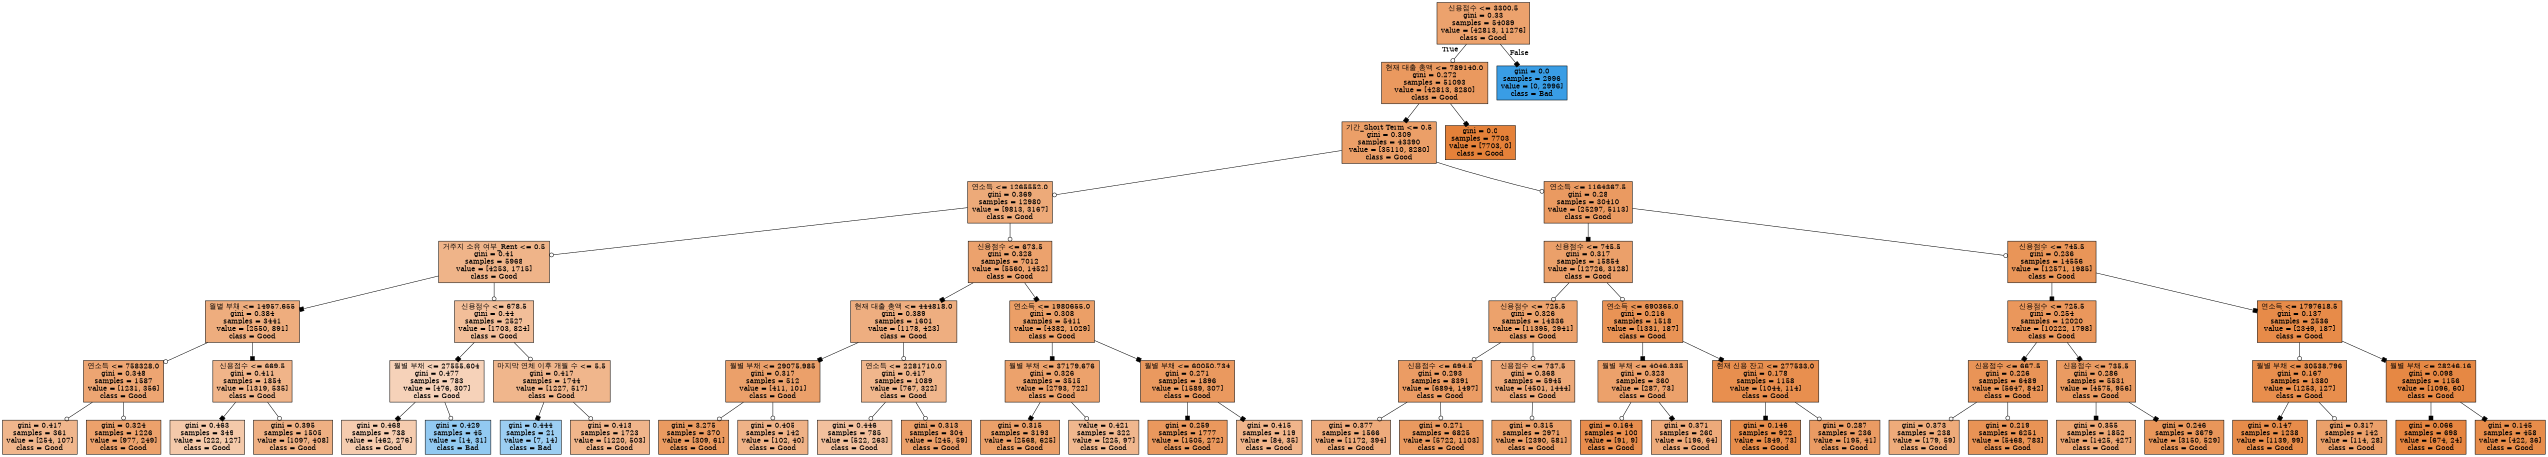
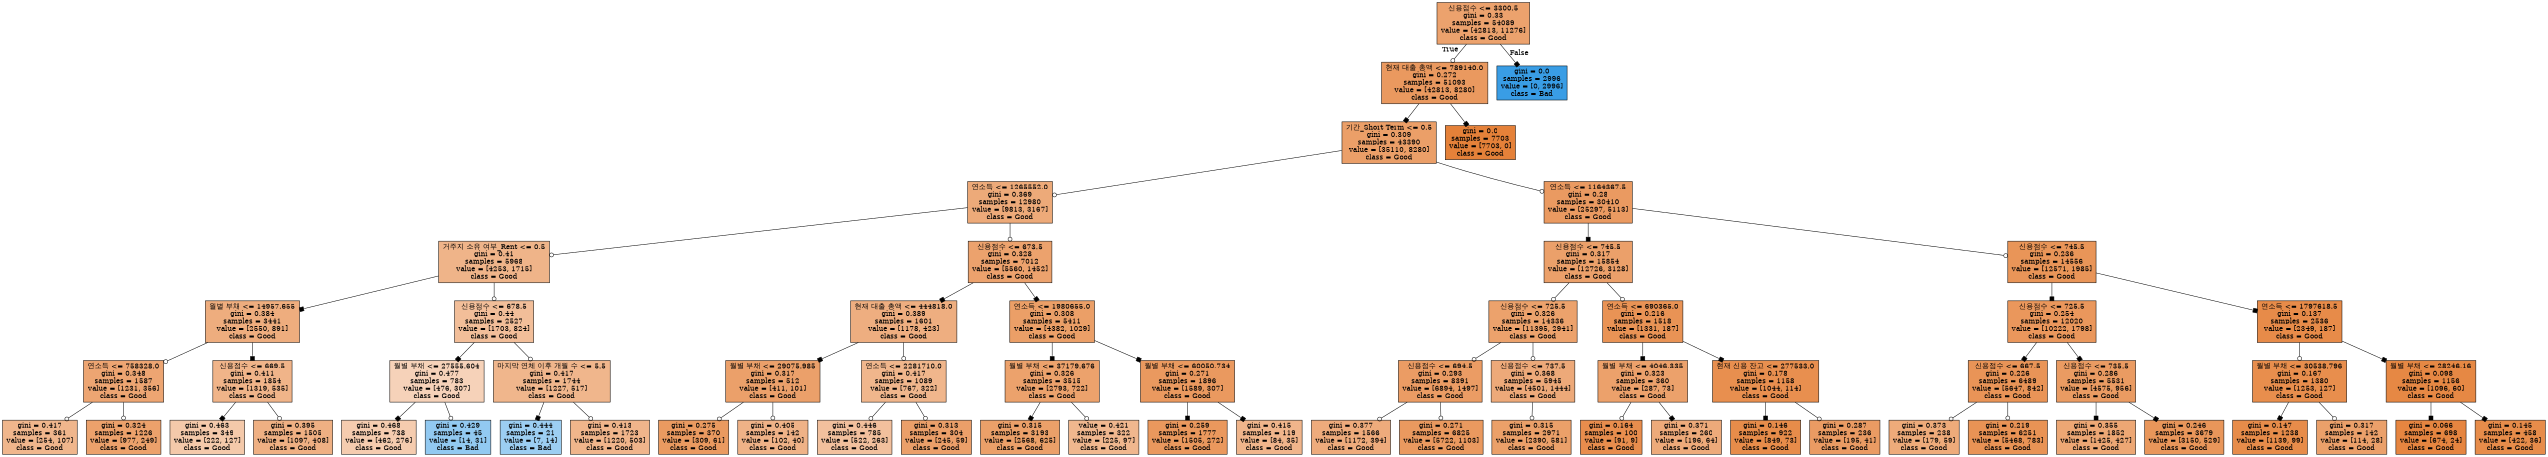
node "gini = 3.275 samples = 370 value = [309, 61] class = Good": label "gini = 3.275 samples = 370 value = [309, 61] class = Good" -> "gini = 0.275 samples = 370 value = [309, 61] class = Good"
